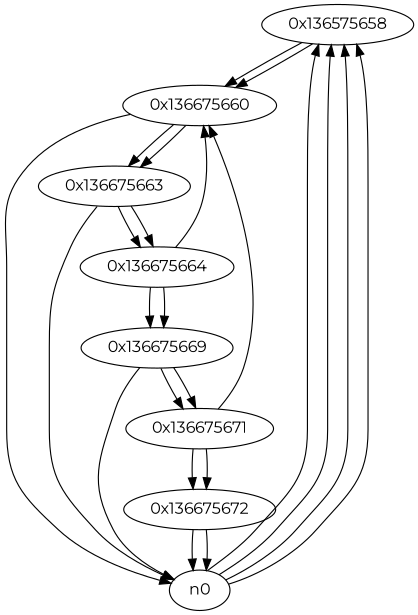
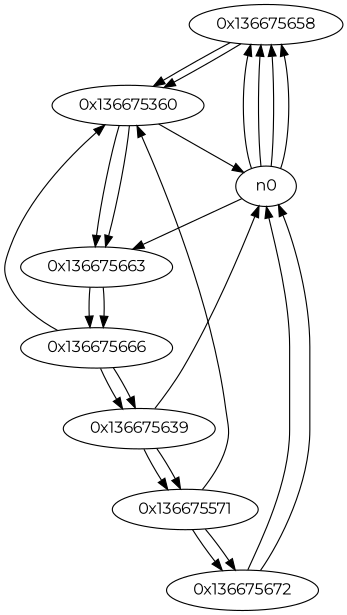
node "0x136575658": label "0x136575658" -> "0x136675658"
node "0x136675660": label "0x136675660" -> "0x136675360"
node "0x136675664": label "0x136675664" -> "0x136675666"
node "0x136675669": label "0x136675669" -> "0x136675639"
edge "0x136675663" -> "n0": reversed
node "0x136675671": label "0x136675671" -> "0x136675571"
